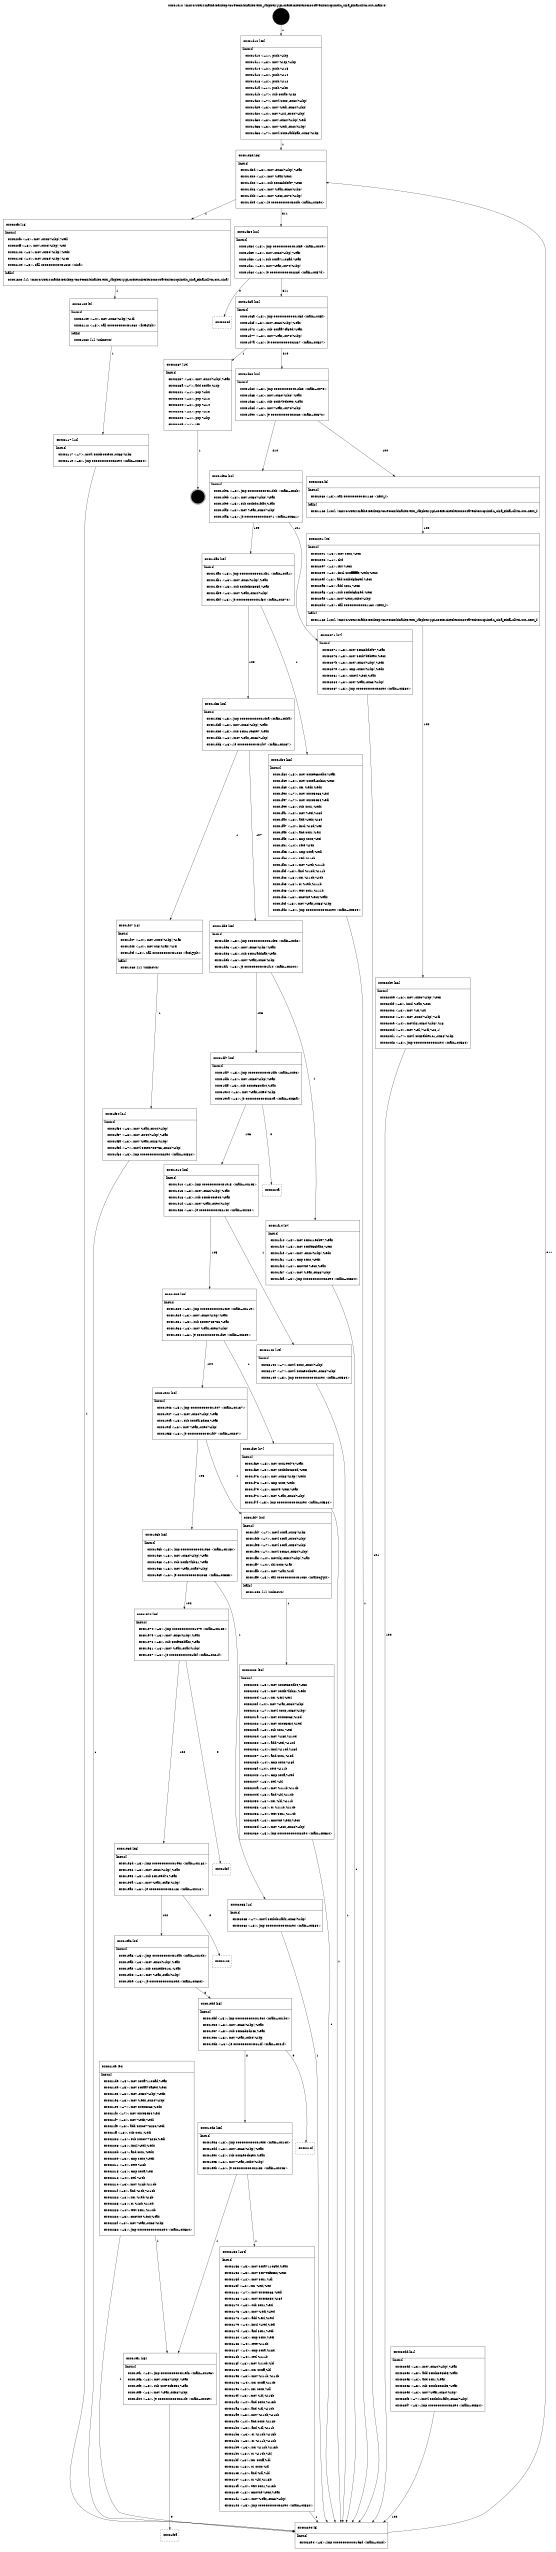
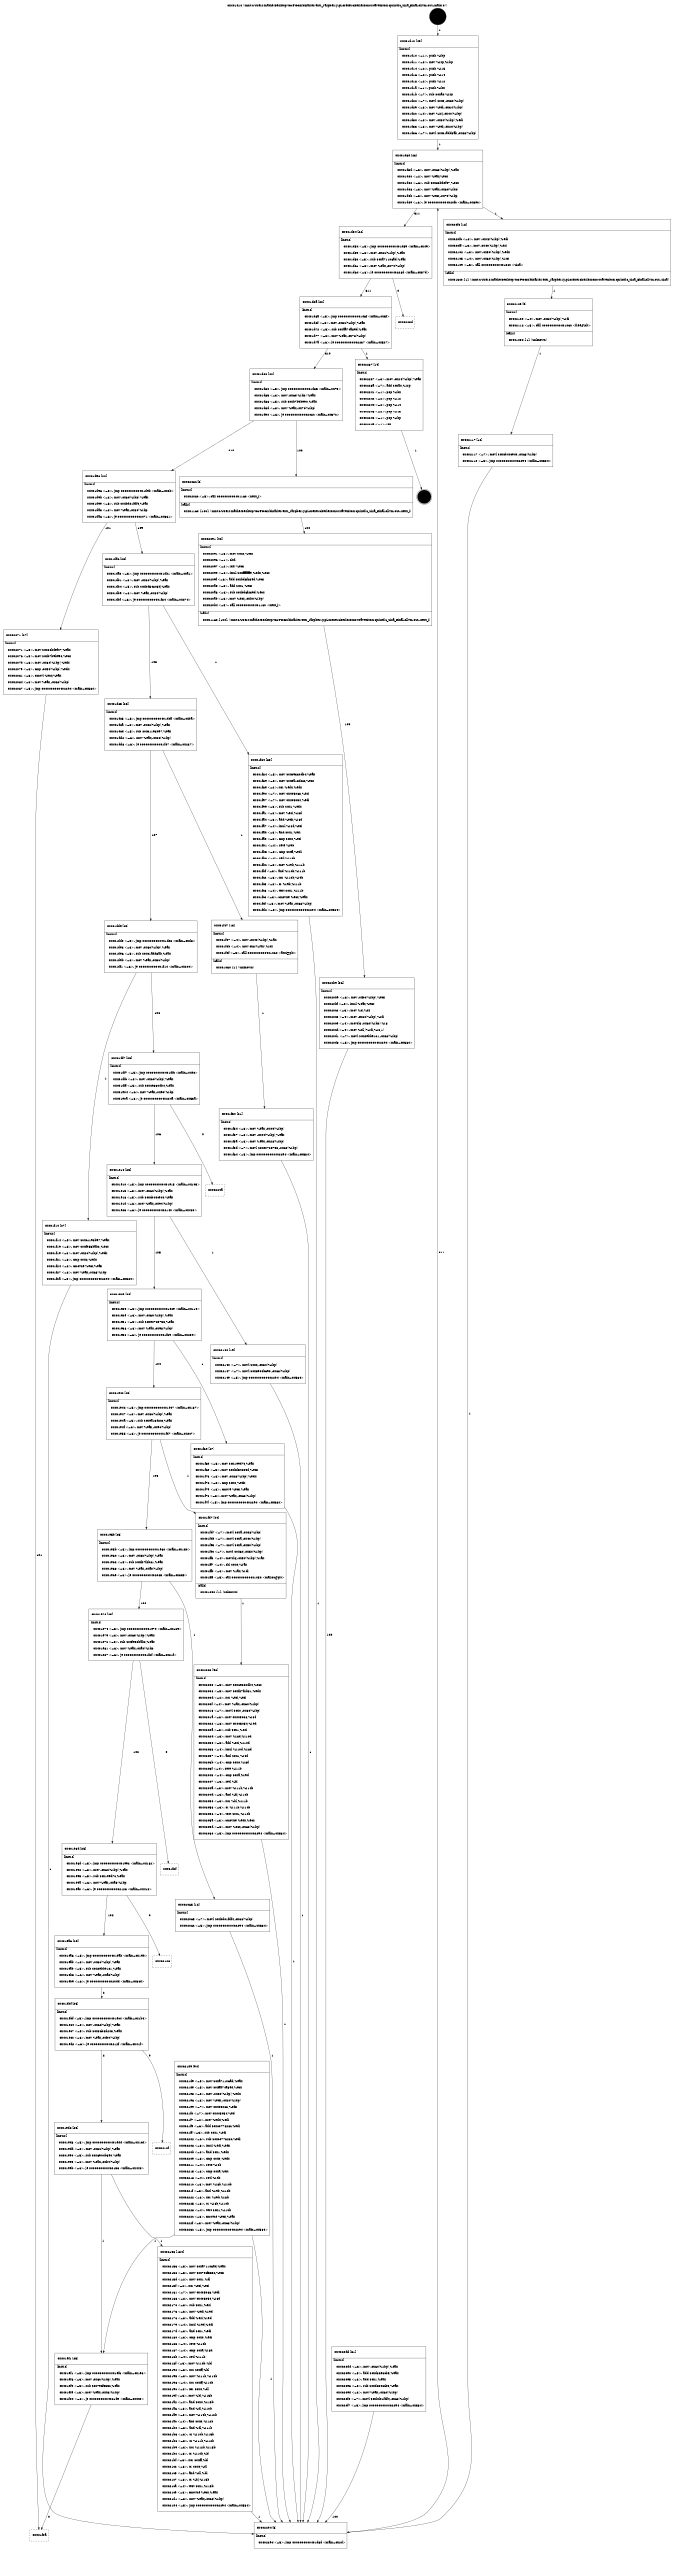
edge "0x402071 [27]" -> "0x402294 [5]": now "0x402071 [27]" -> "0x401f0a"
